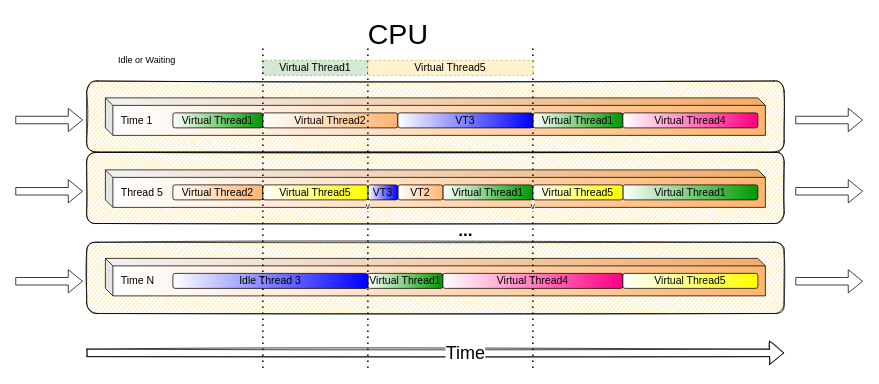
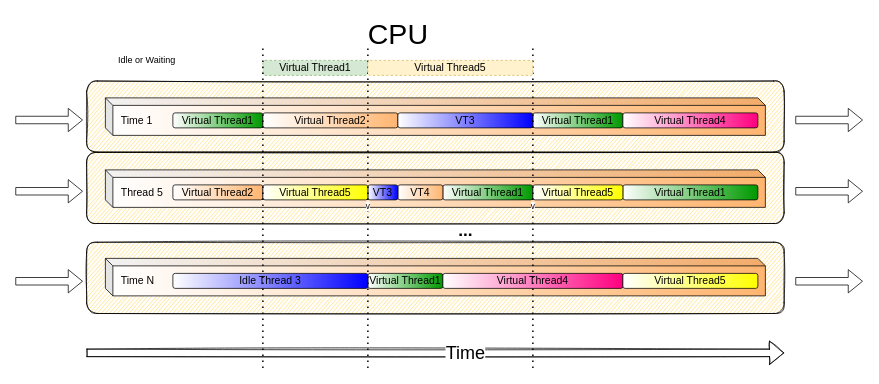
node "VT2": label "VT2" -> "VT4"
